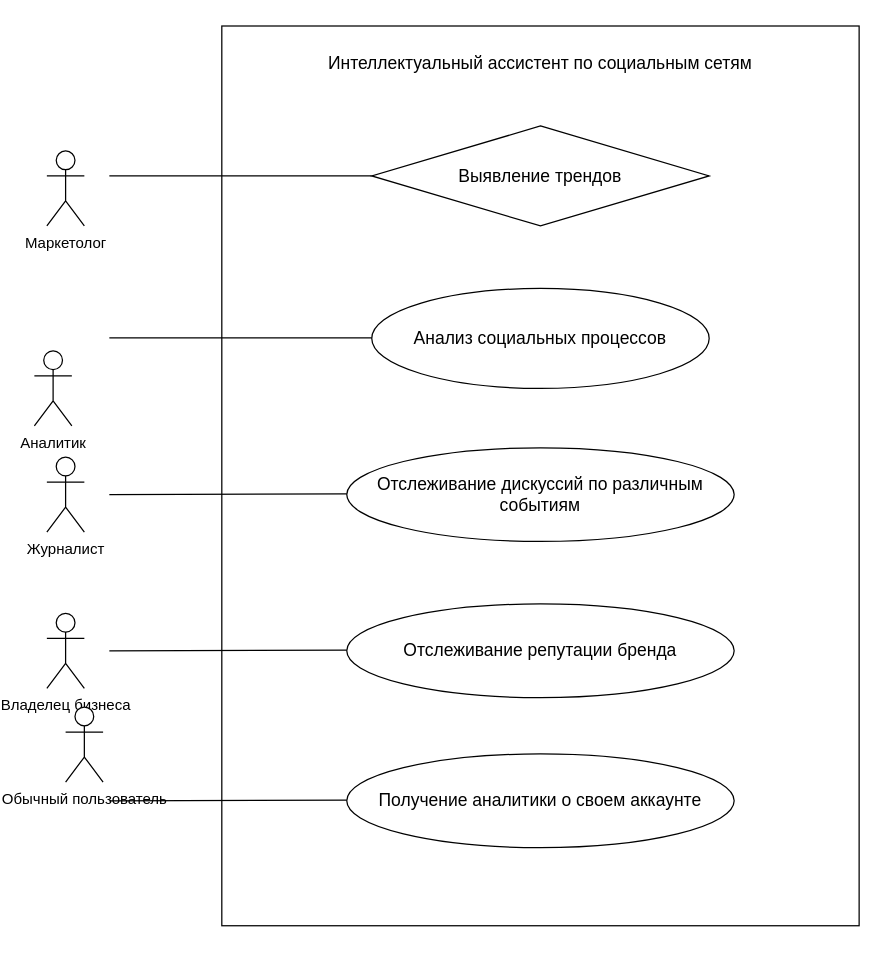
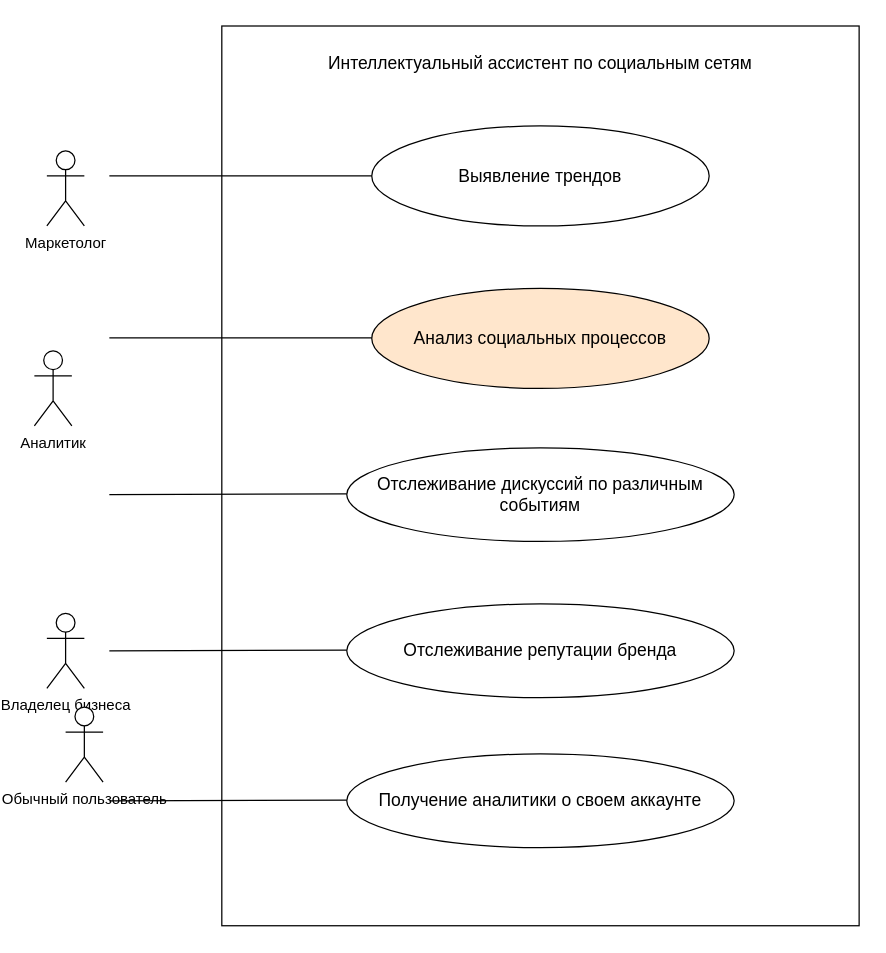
node "Выявление трендов": shape diamond -> ellipse
node "Анализ социальных процессов": fillcolor #ffffff -> #ffe6cc
node "Журналист": removed
